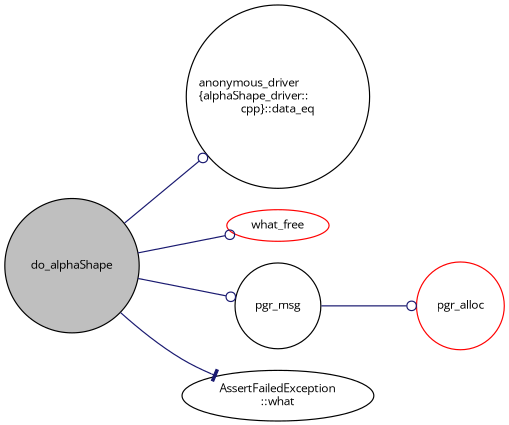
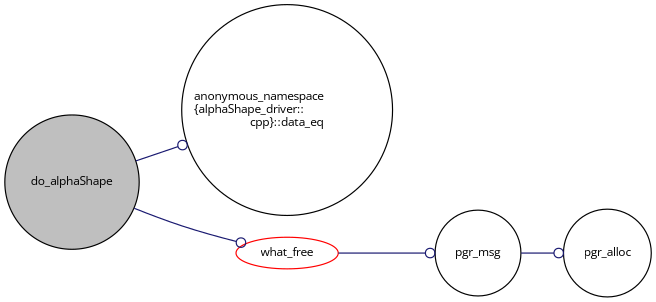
node "anonymous_driver {alphaShape_driver:: cpp}::data_eq": label "anonymous_driver {alphaShape_driver:: cpp}::data_eq" -> "anonymous_namespace {alphaShape_driver:: cpp}::data_eq"
edge "do_alphaShape" -> "pgr_msg": now "what_free" -> "pgr_msg"
node "pgr_alloc": color red -> black
node "AssertFailedException ::what": removed
